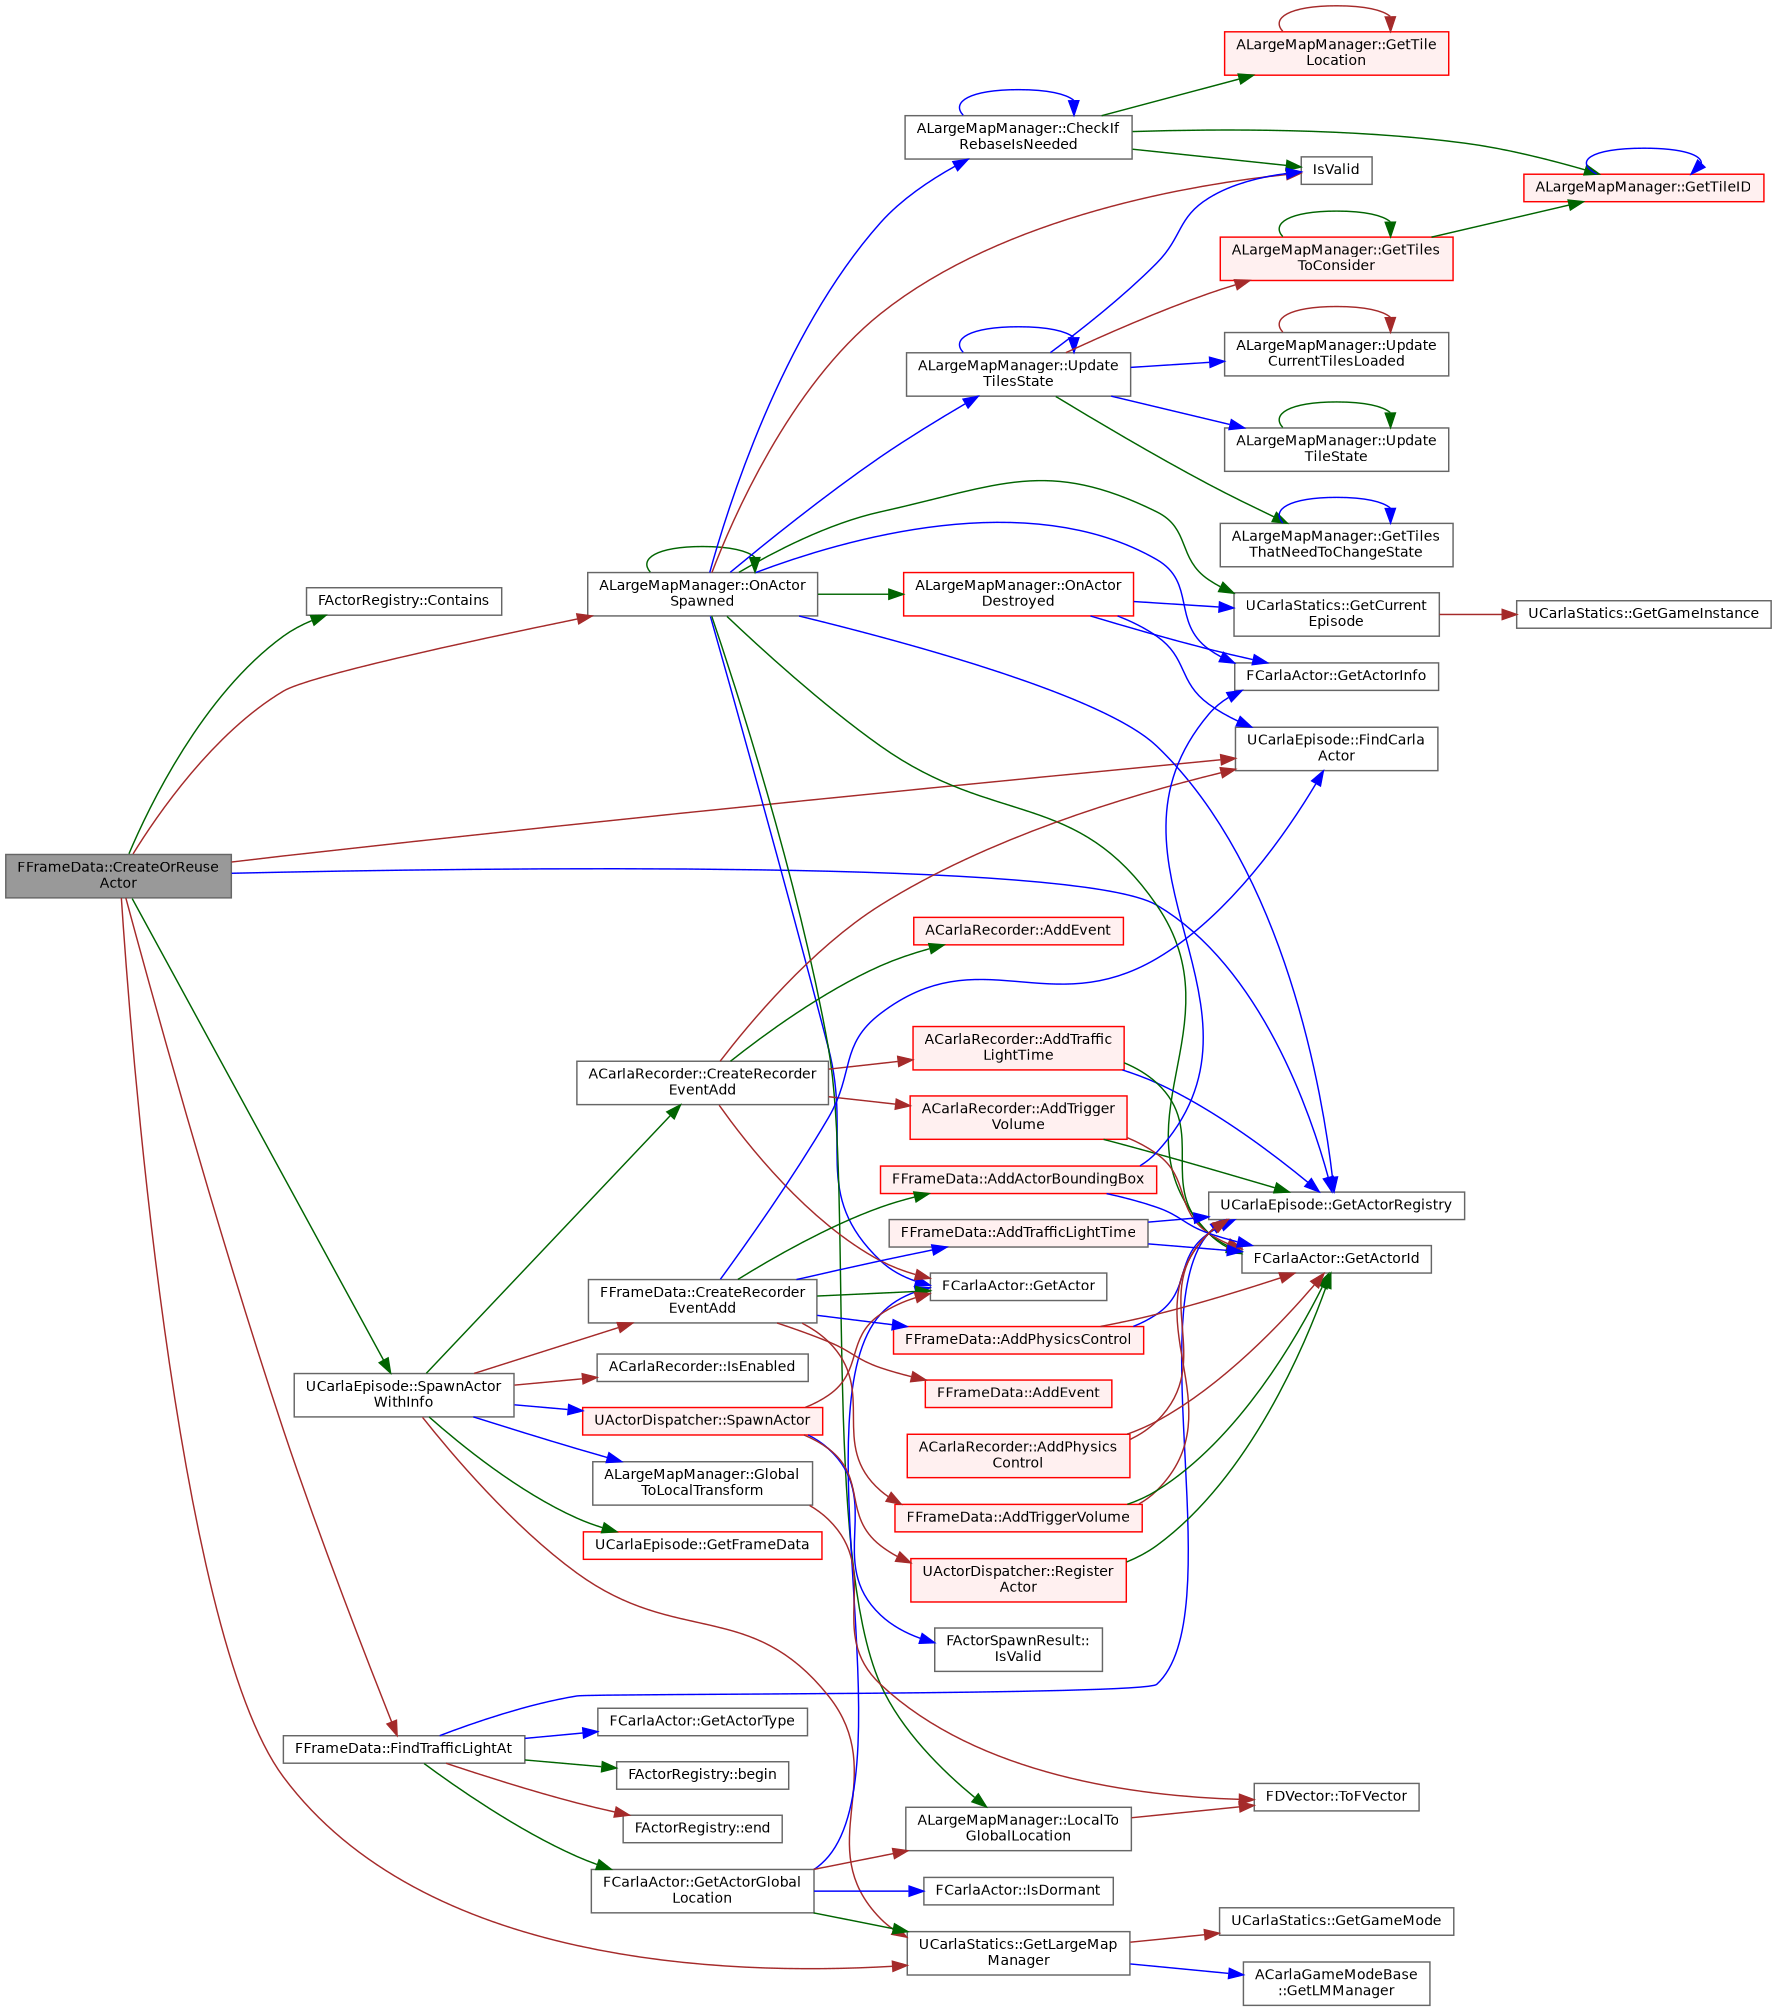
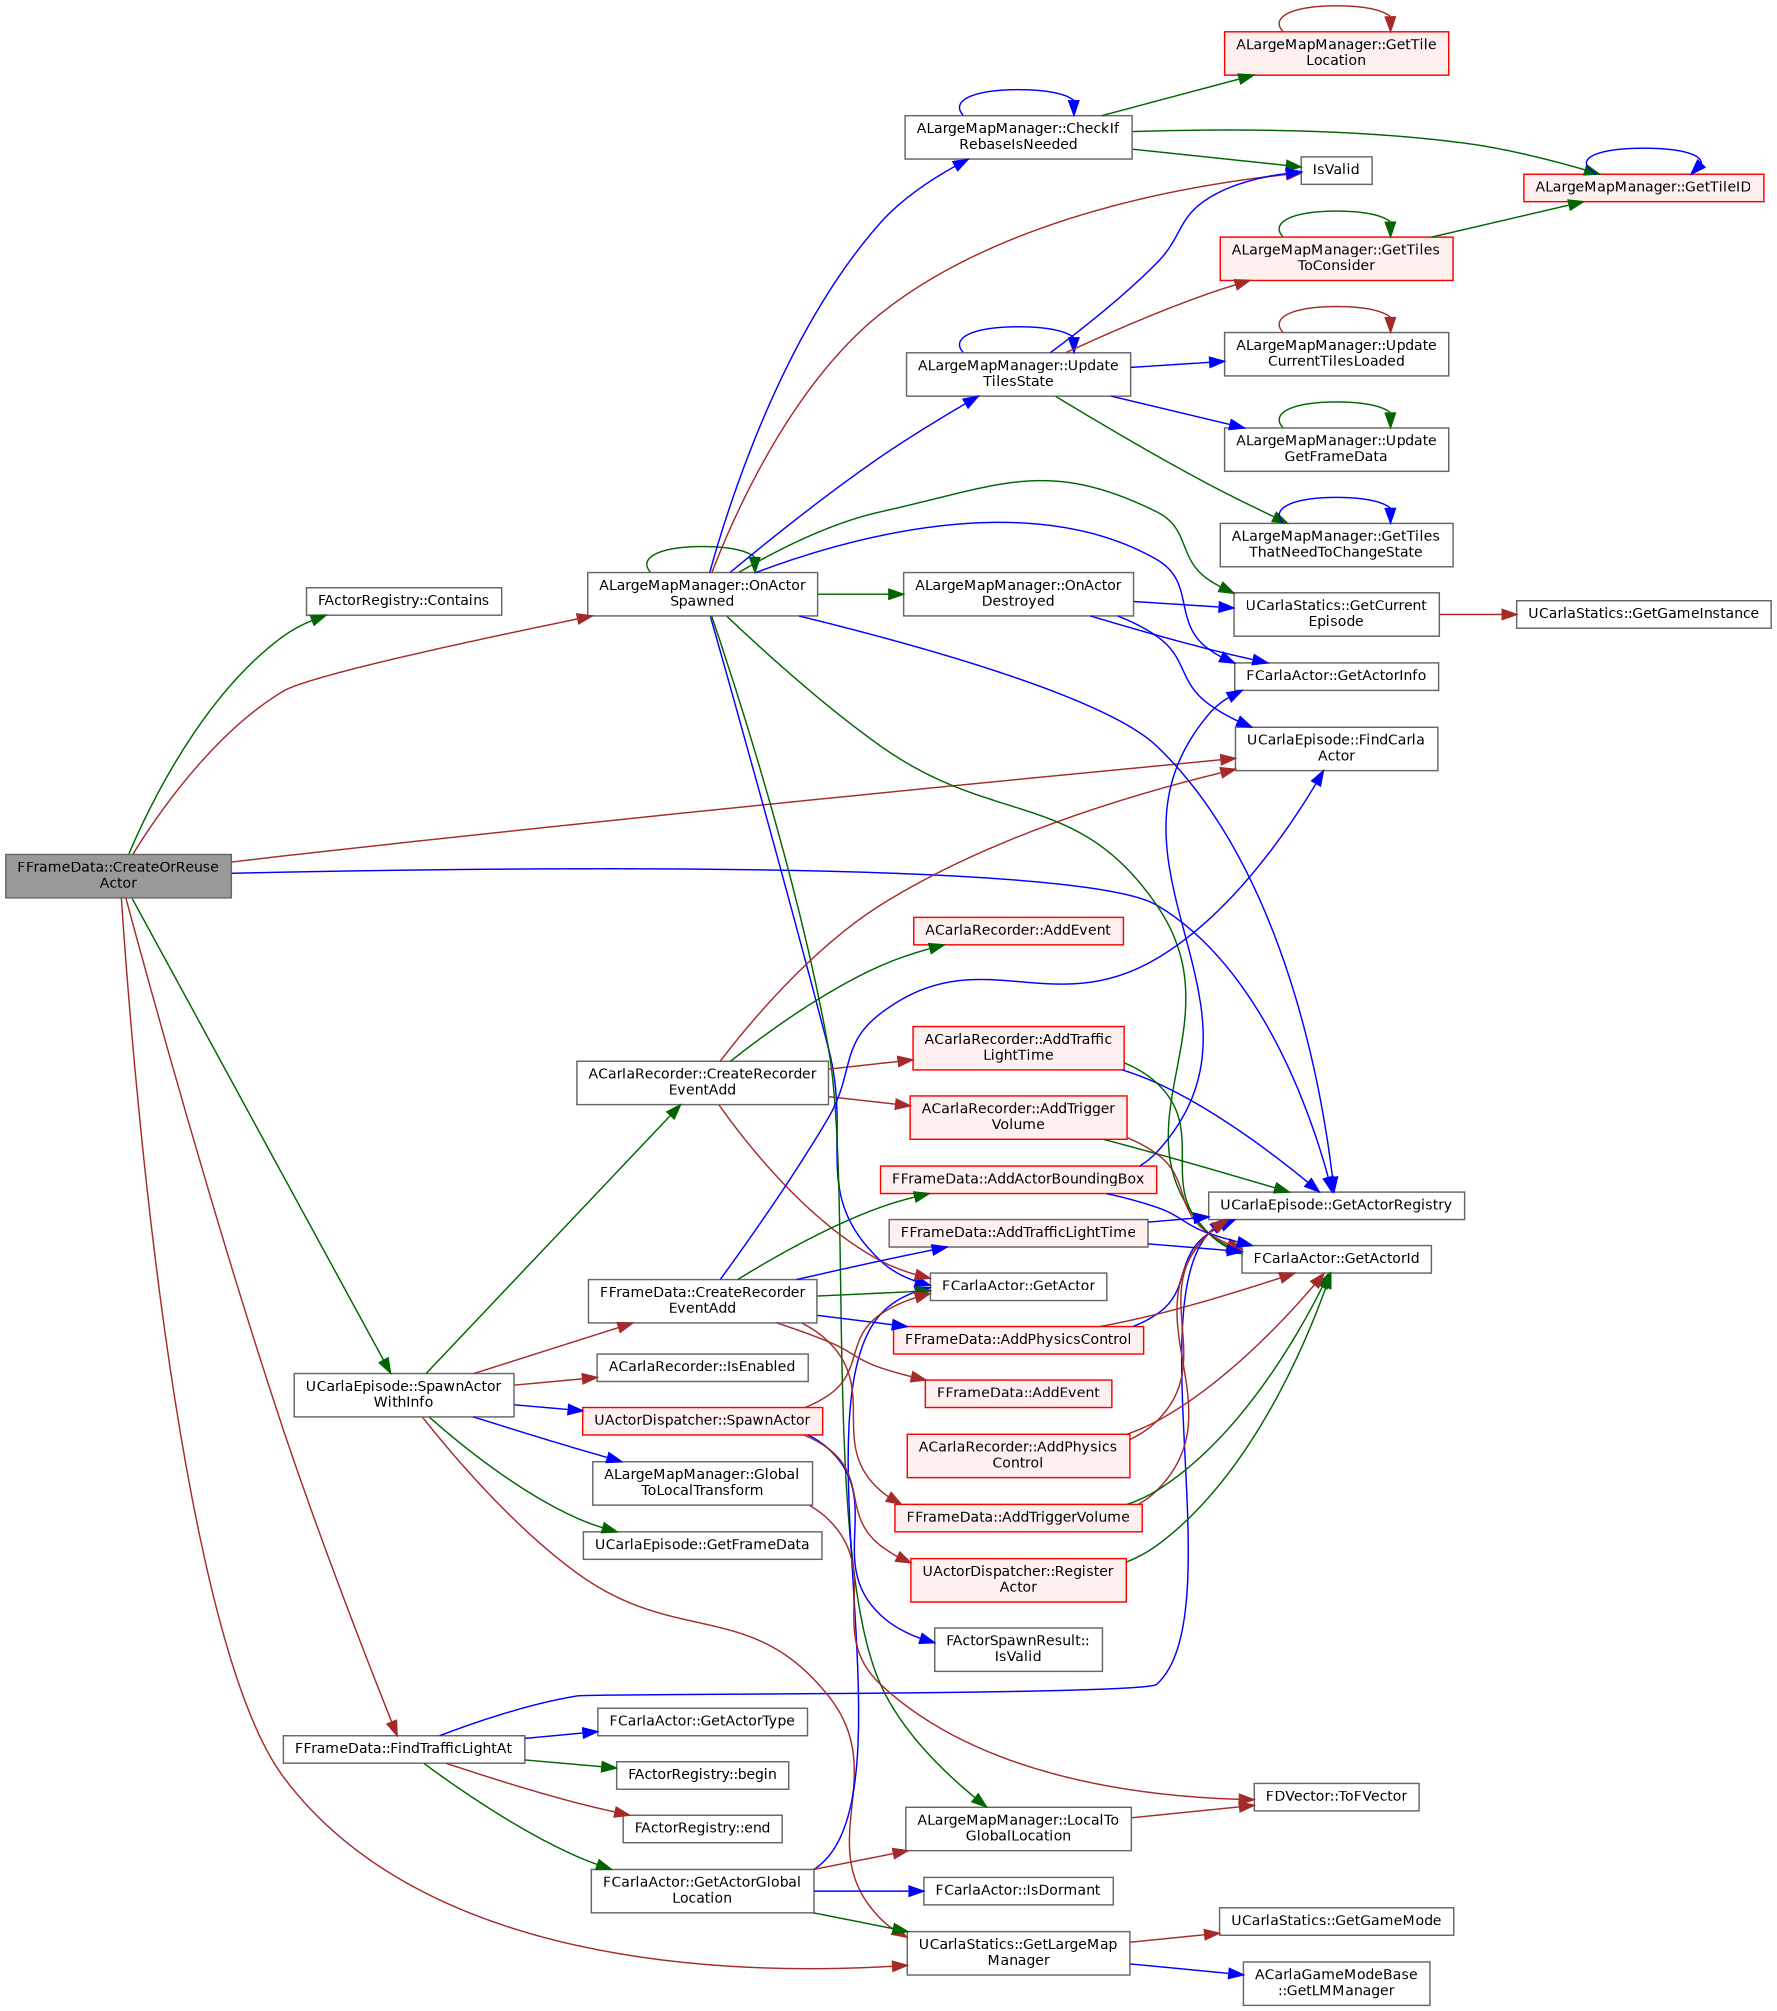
node "ALargeMapManager::Update TileState": label "ALargeMapManager::Update TileState" -> "ALargeMapManager::Update GetFrameData"
node "ALargeMapManager::OnActor Destroyed": color red -> grey40
node "UCarlaEpisode::GetFrameData": color red -> grey40
